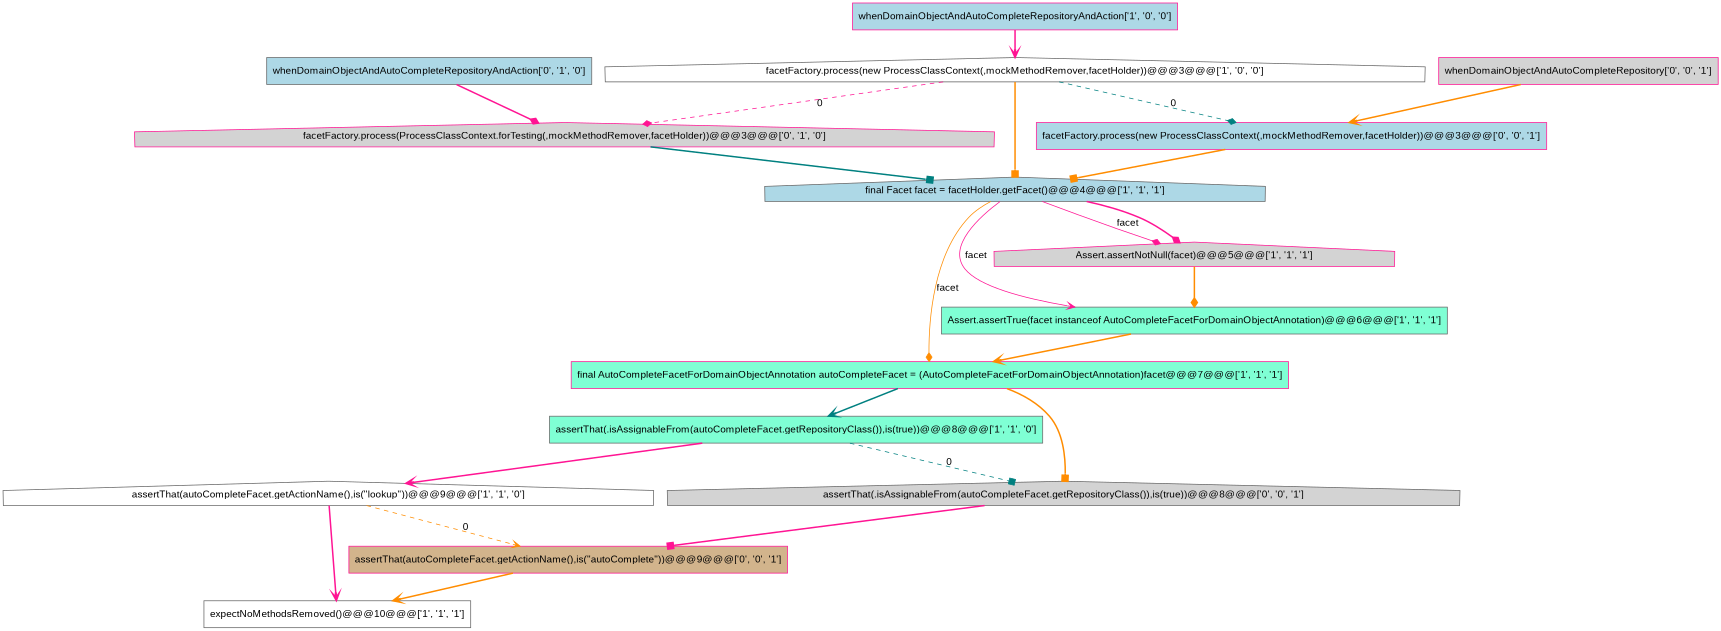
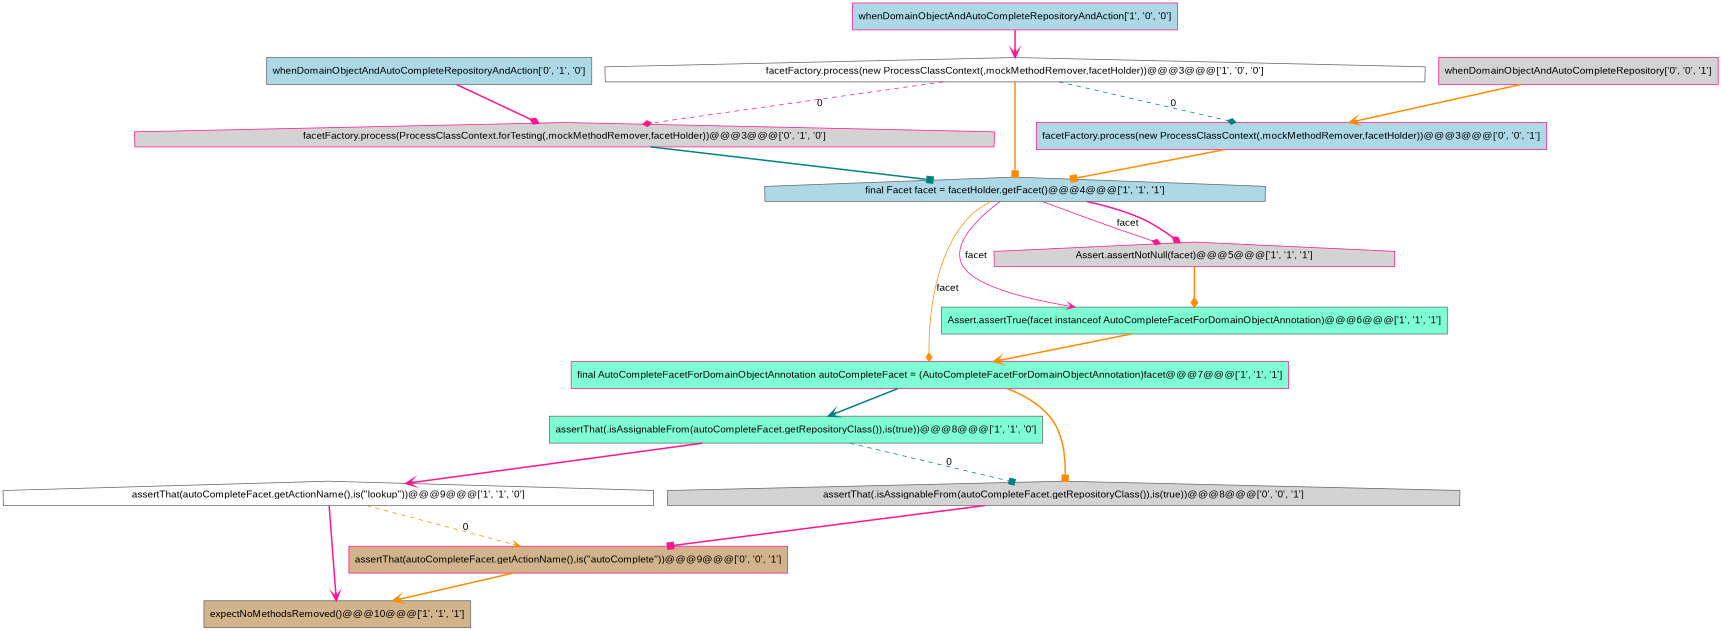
node "expectNoMethodsRemoved()@@@10@@@['1', '1', '1']": fillcolor white -> tan
